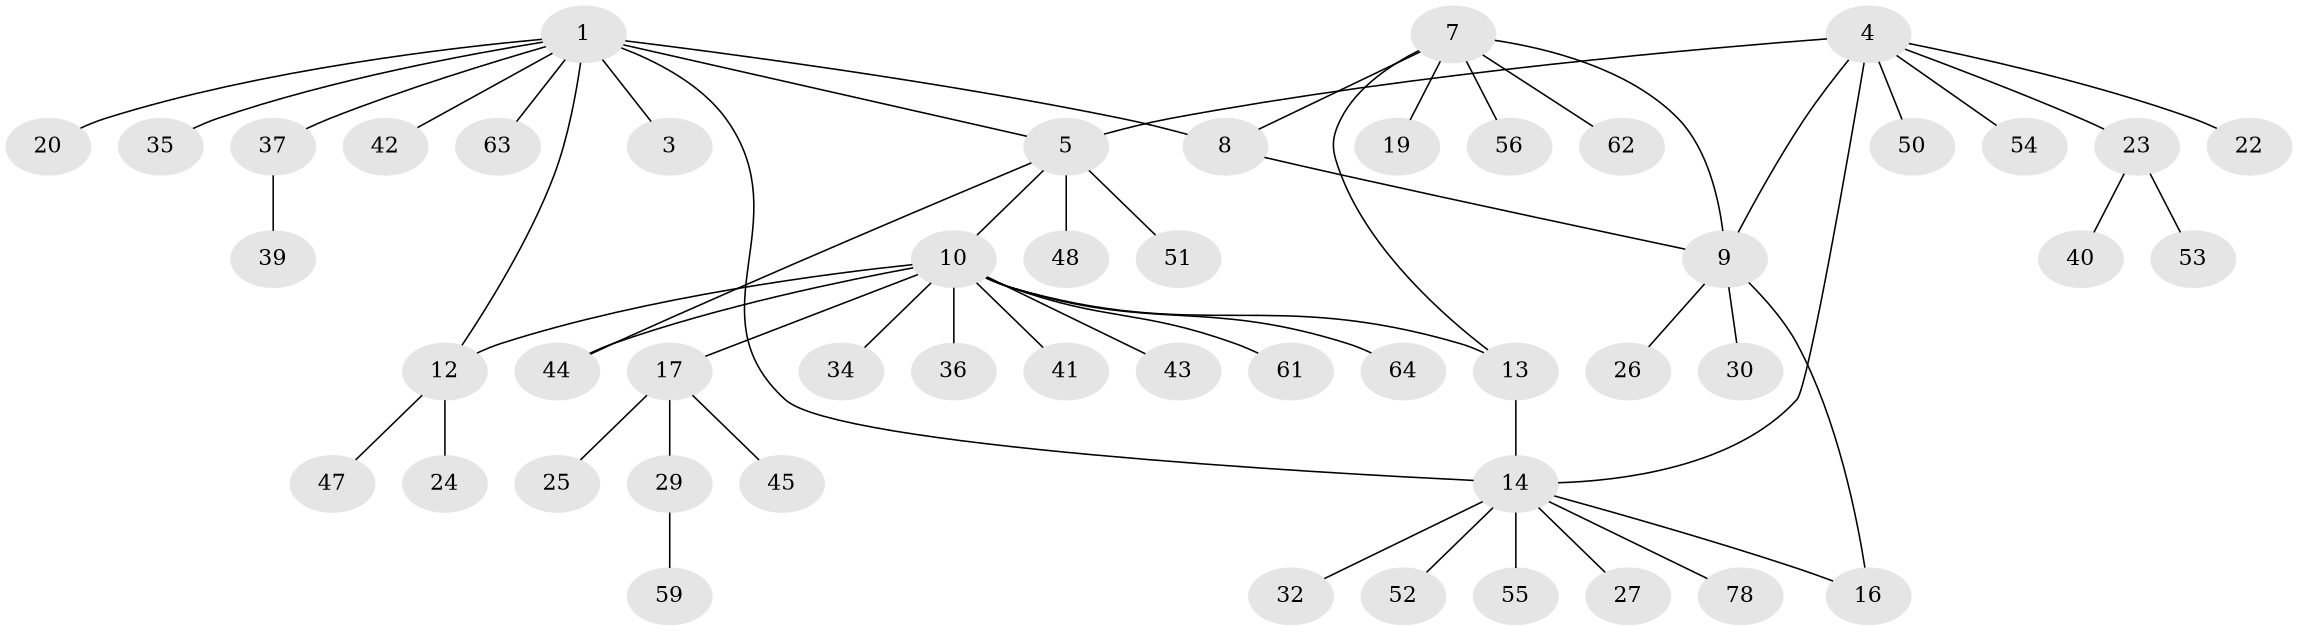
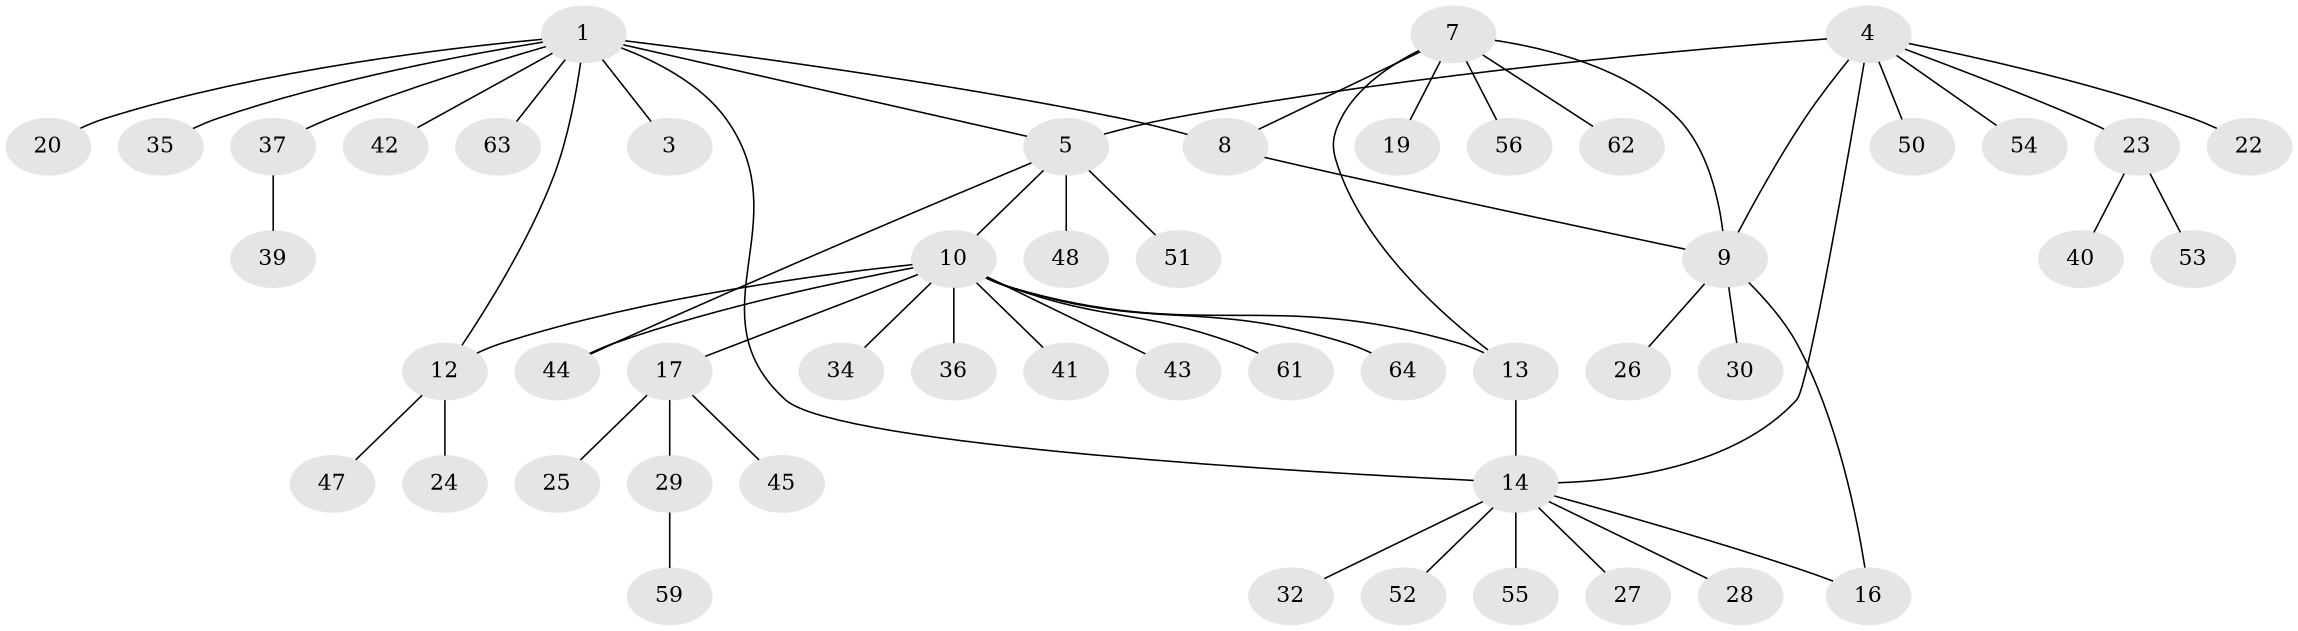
node "78": label "78" -> "28"
